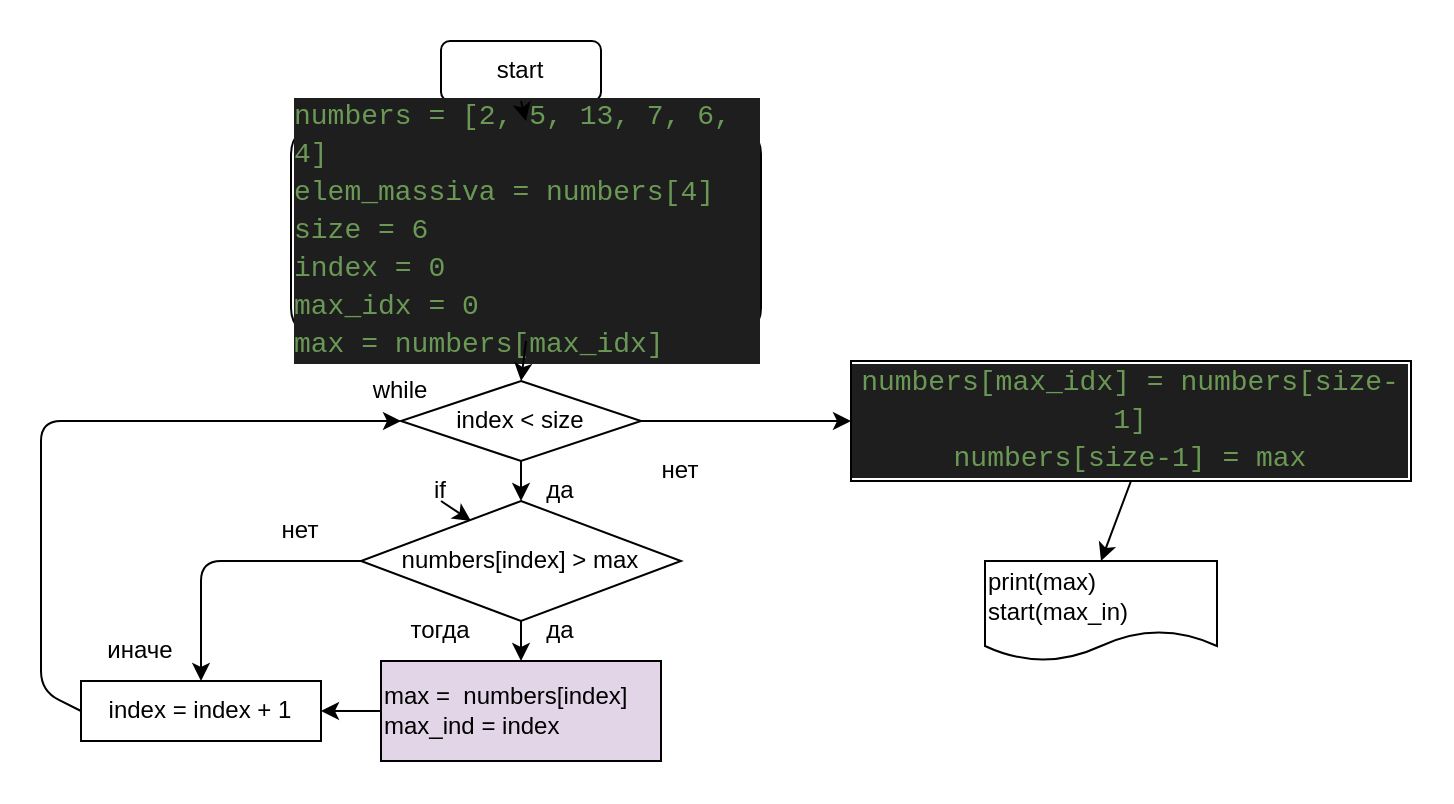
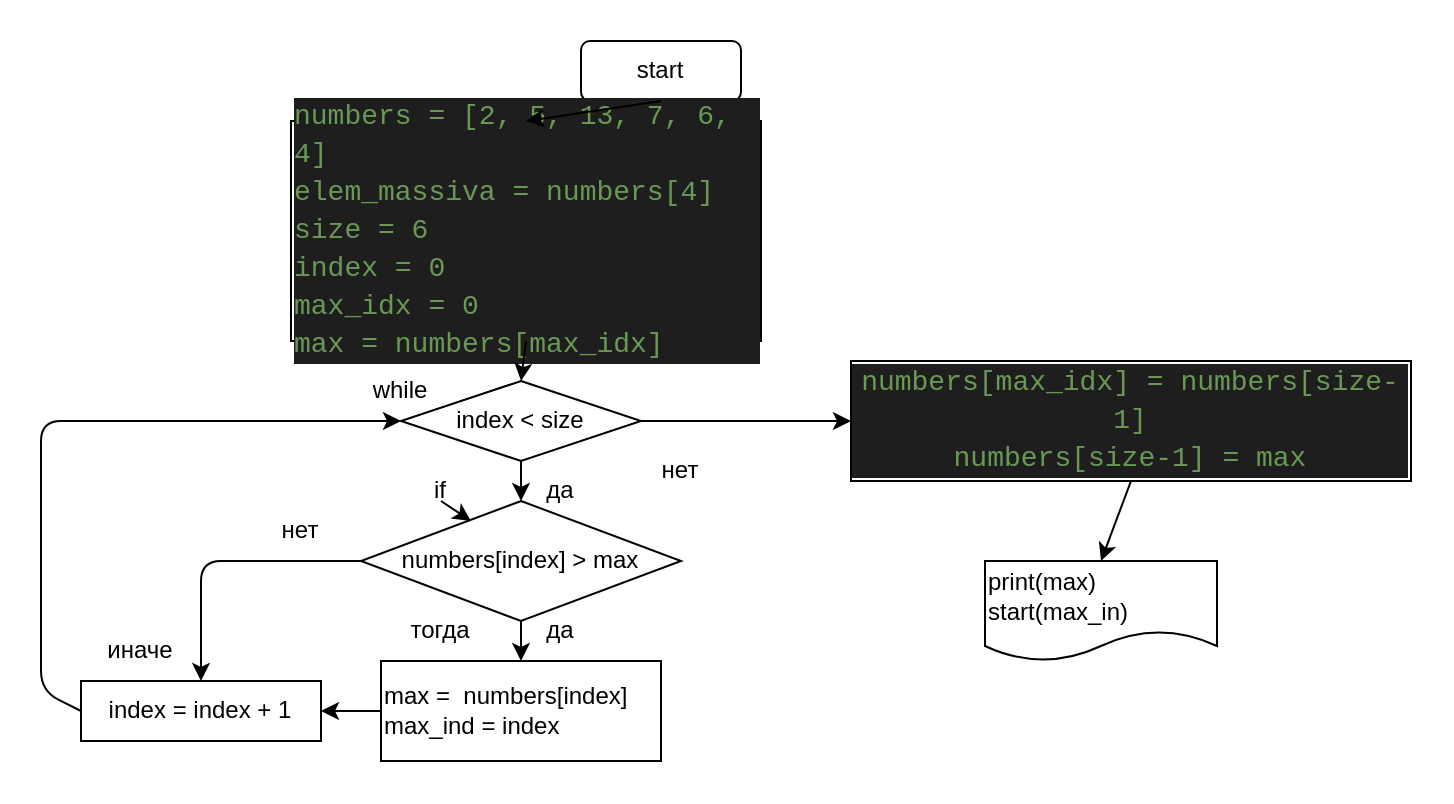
node "start": moved (521, 71) -> (661, 71)
node "numbers = [2, 5, 13, 7, 6, 4] elem_massiva = numbers[4] size = 6 index = 0 max_idx = 0 max = numbers[max_idx]": shape rounded rectangle -> rectangle
node "max = numbers[index] max_ind = index": fillcolor #e1d5e7 -> #ffffff
